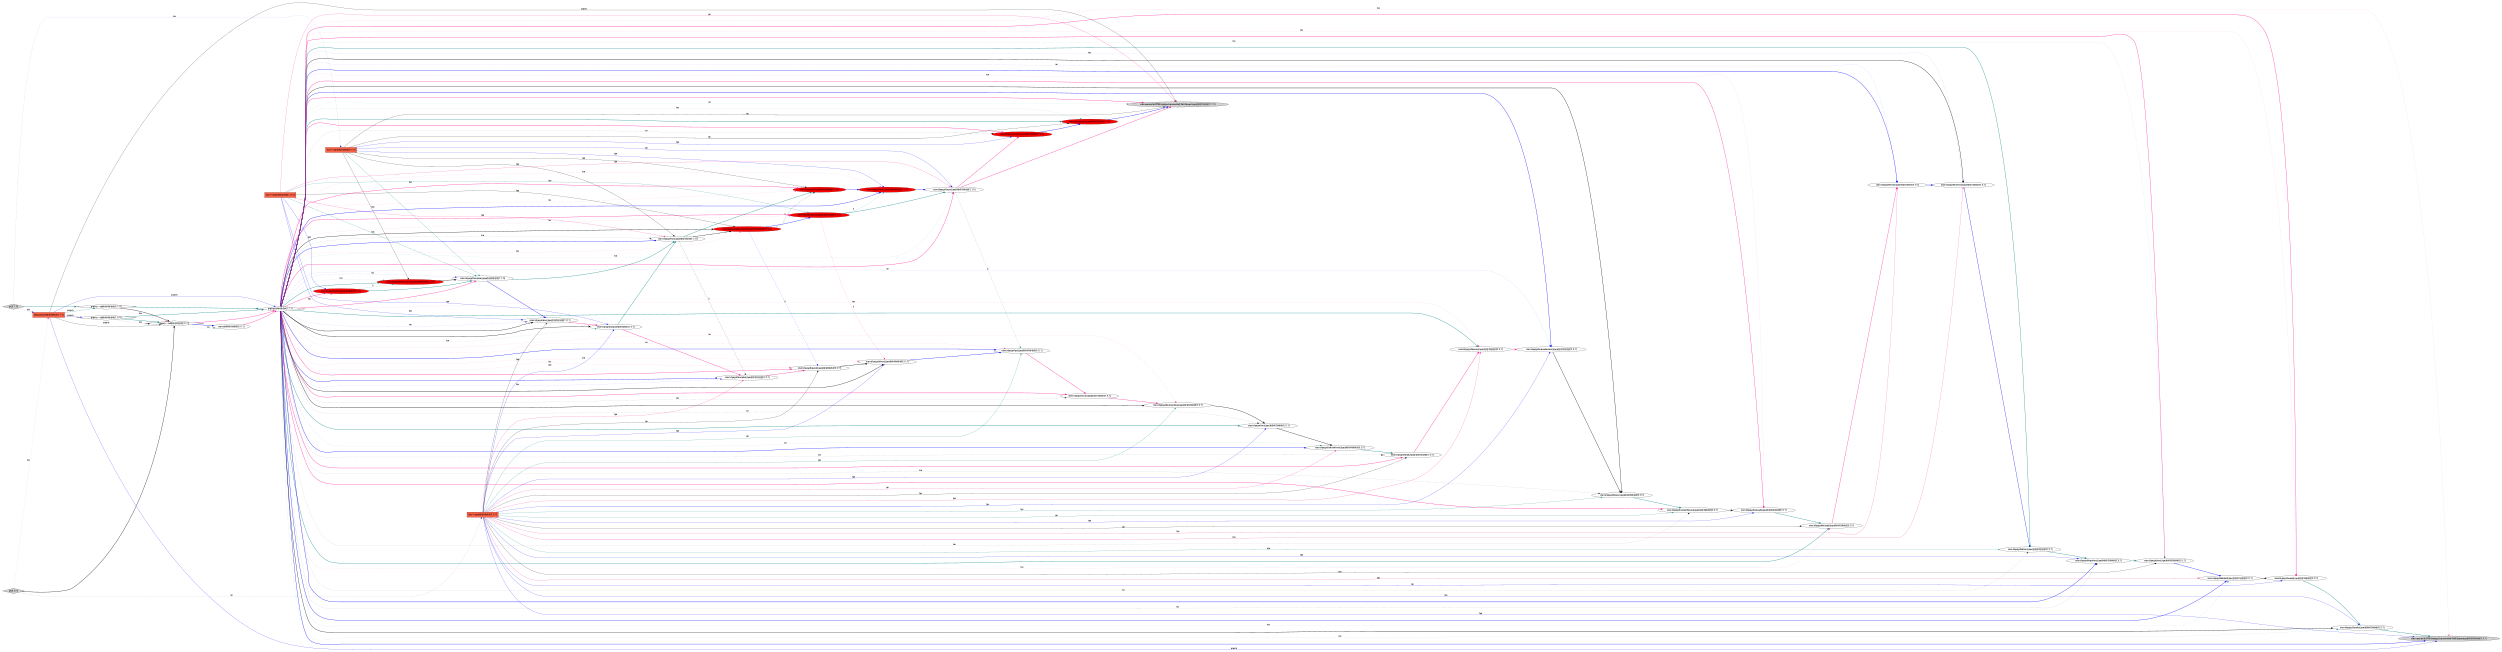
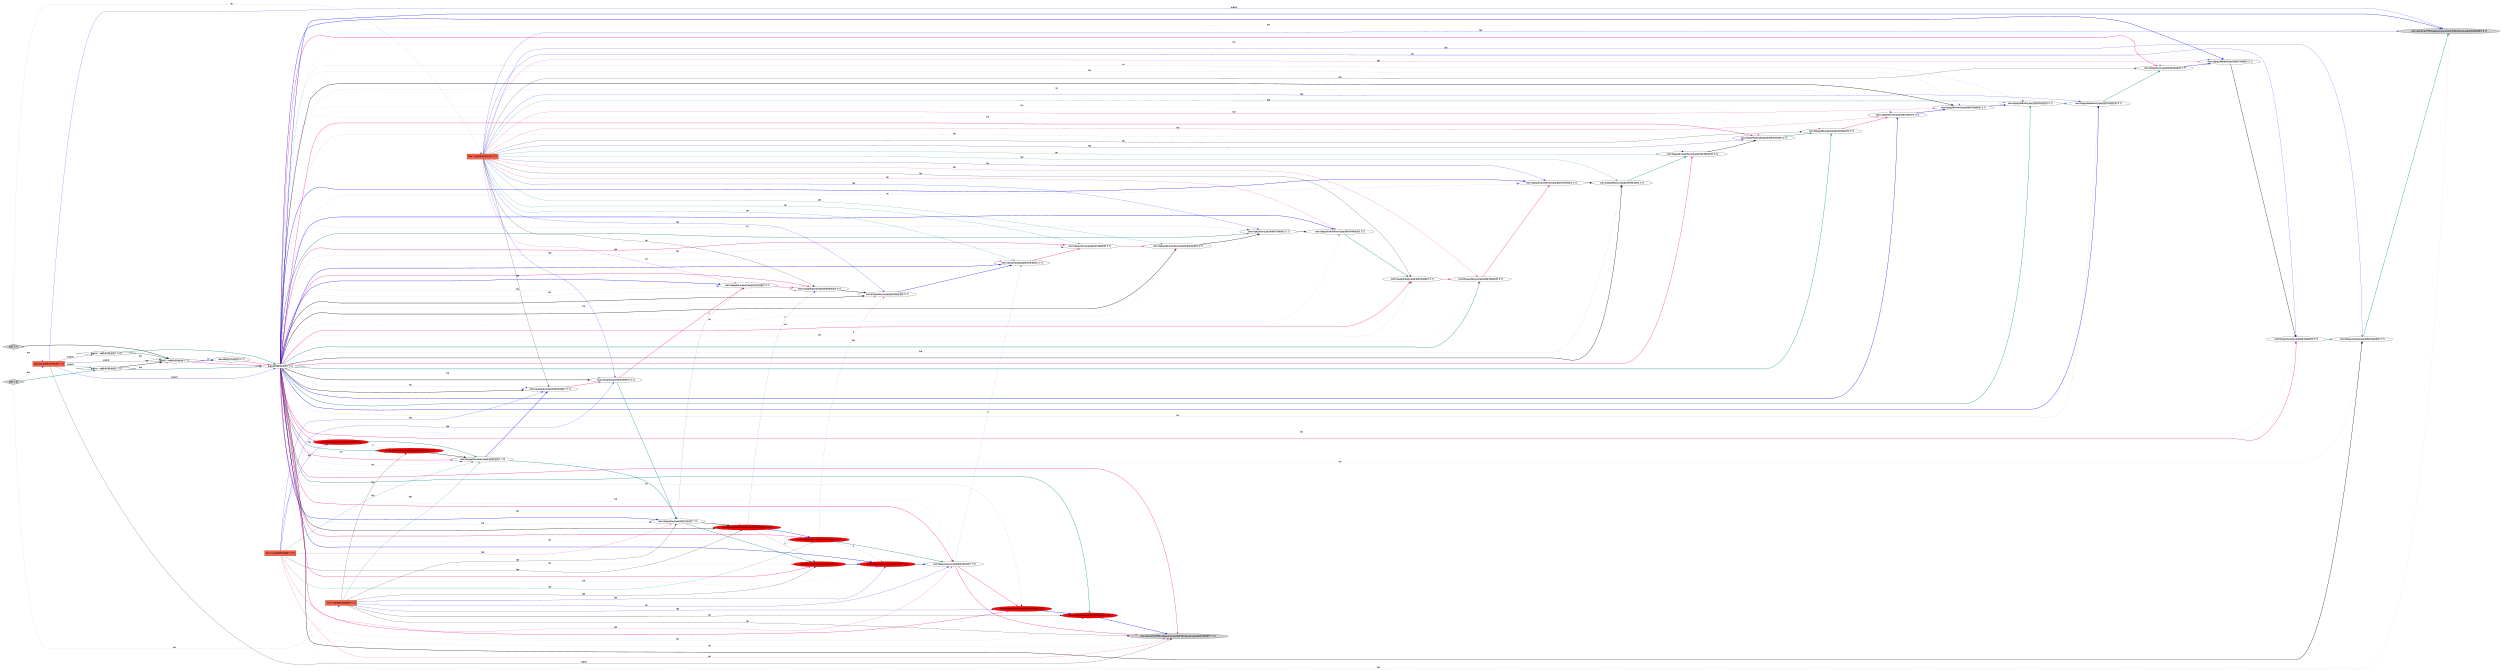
edge "Class<T> type@@@2@@@['0', '0', '1']" -> "return toType(getFormat(),type)@@@11@@@['0', '0', '1']": added, label "type"
